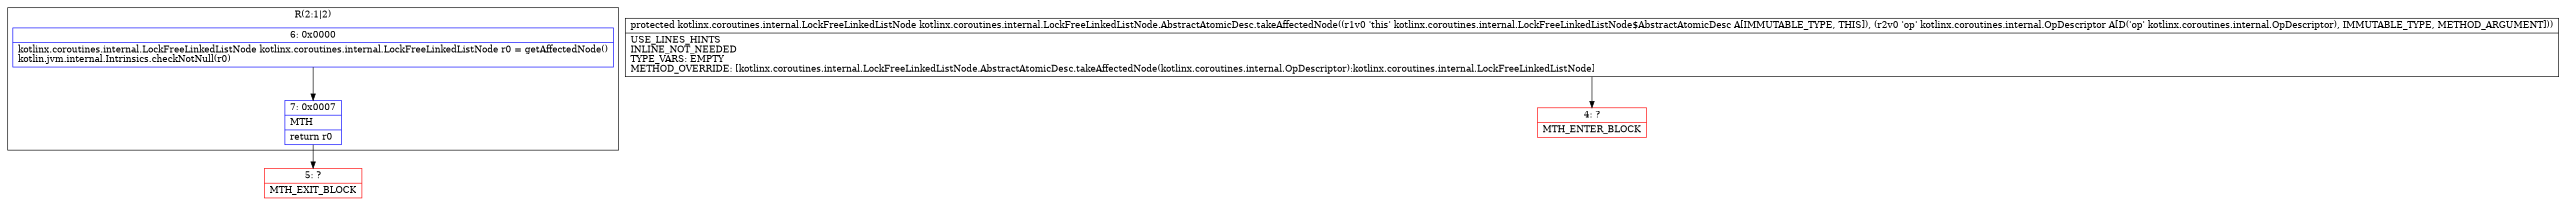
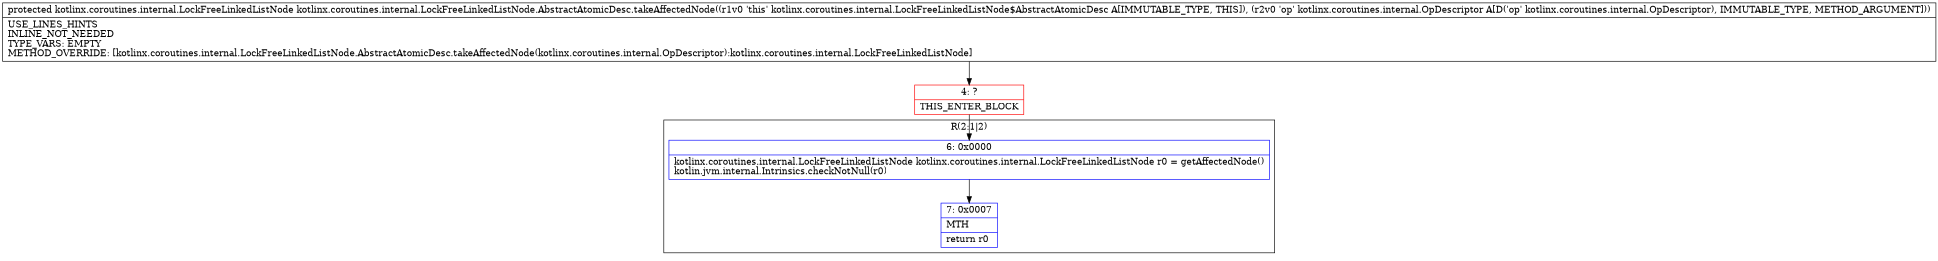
edge "4: ?" -> "6: 0x0000": added
node "4: ?": text "MTH_ENTER_BLOCK" -> "THIS_ENTER_BLOCK"
node "5: ?": removed
